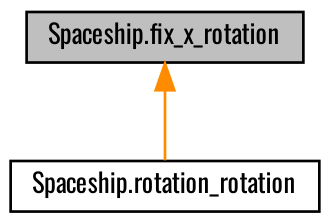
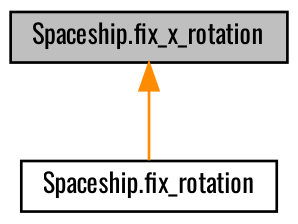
node "Spaceship.rotation_rotation": label "Spaceship.rotation_rotation" -> "Spaceship.fix_rotation"
